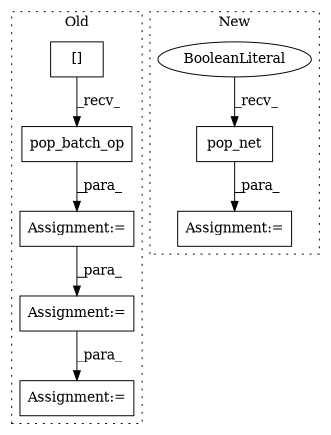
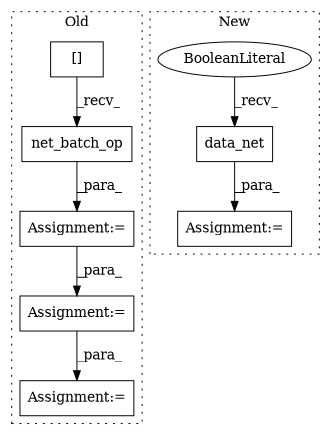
node "pop_batch_op": label "pop_batch_op" -> "net_batch_op"
node "pop_net": label "pop_net" -> "data_net"
